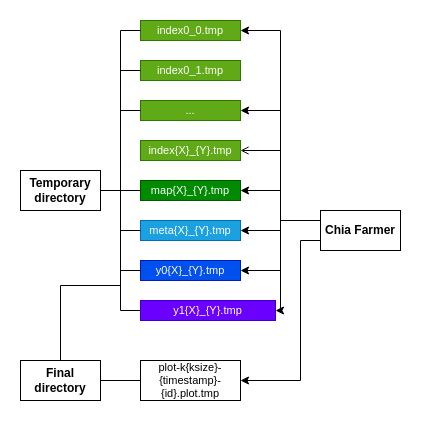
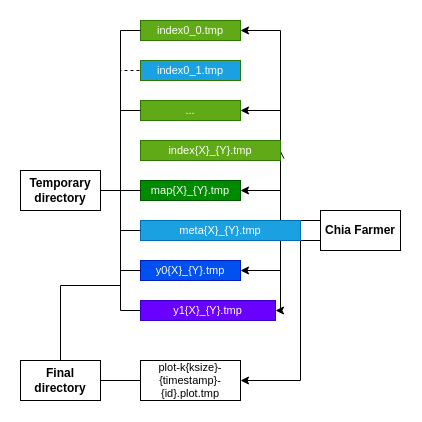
edge "index0_1.tmp" -- "Temporary directory": style solid -> dashed
node "index0_1.tmp": fillcolor #60a917 -> #1ba1e2
node "index{X}_{Y}.tmp": size 100x20 -> 140x20
node "meta{X}_{Y}.tmp": size 100x20 -> 160x20
